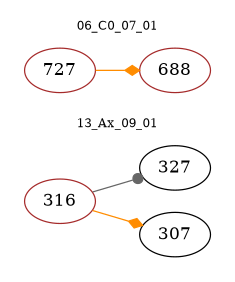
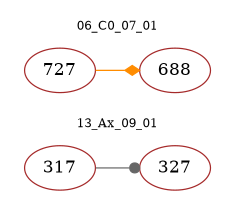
node "327": color black -> brown
node "316": label "316" -> "317"
node "307": removed
